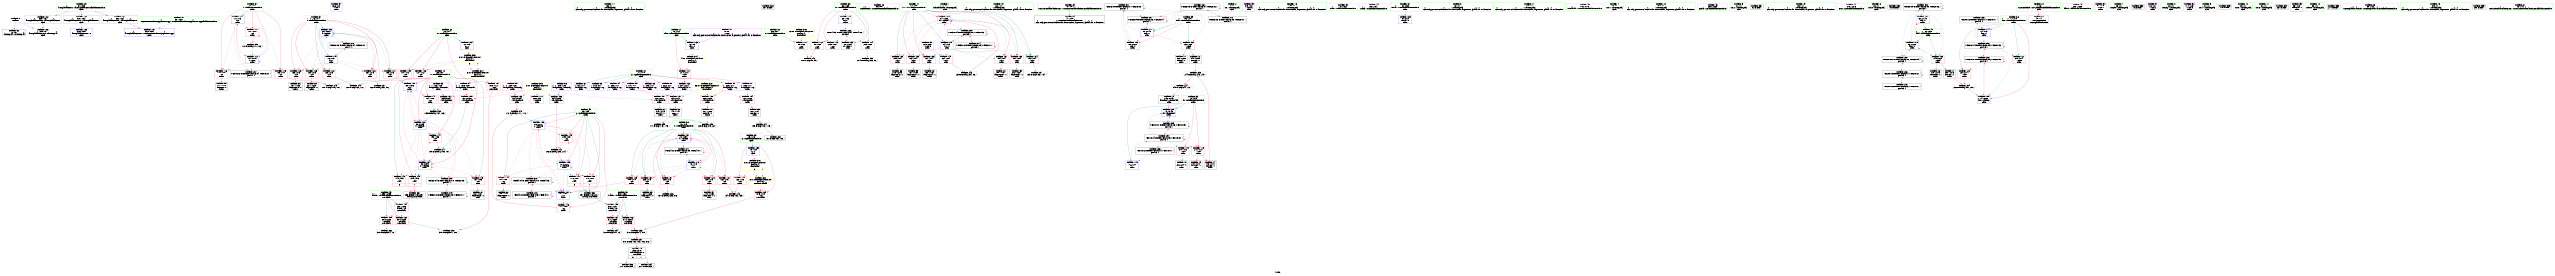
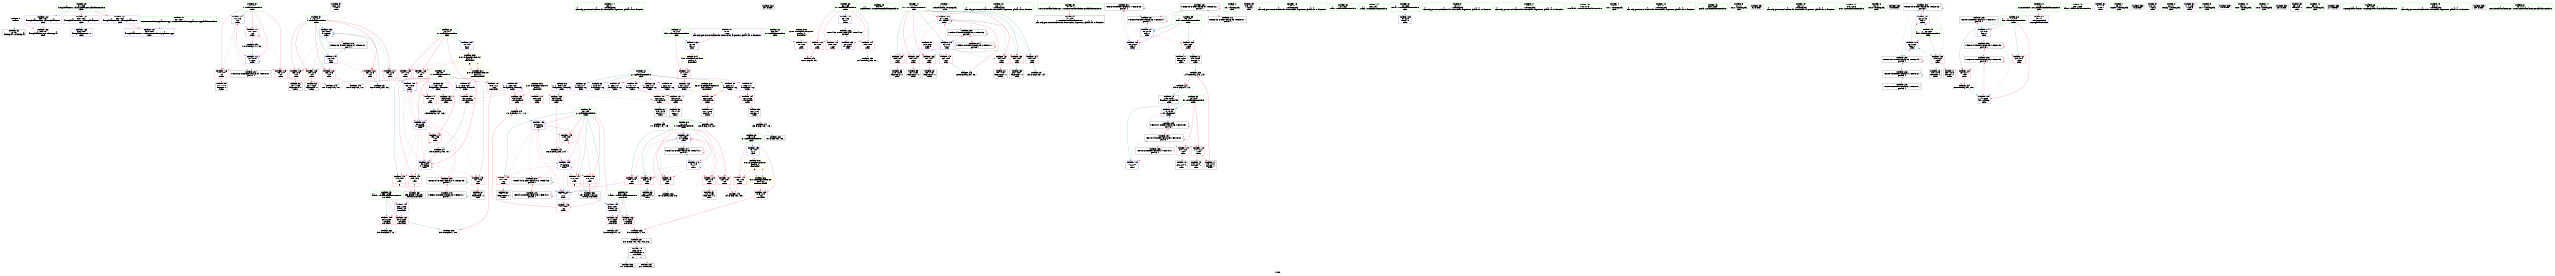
edge "NodeID: 187" -> "NodeID: 40": reversed
edge "NodeID: 38" -> "NodeID: 128": color teal -> deeppink
